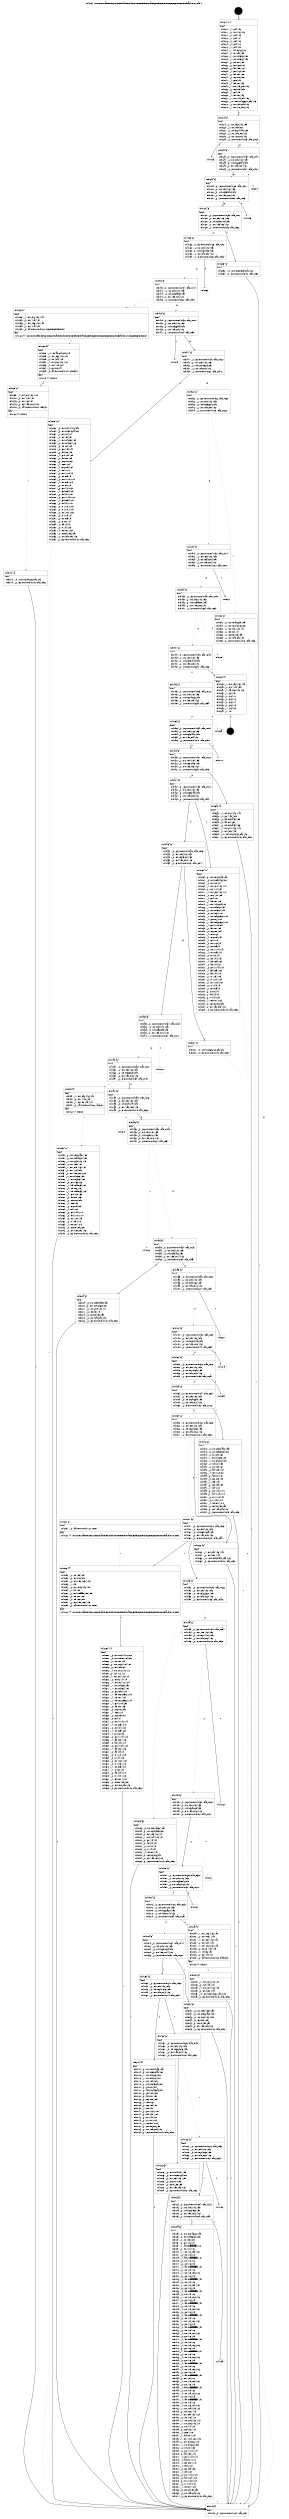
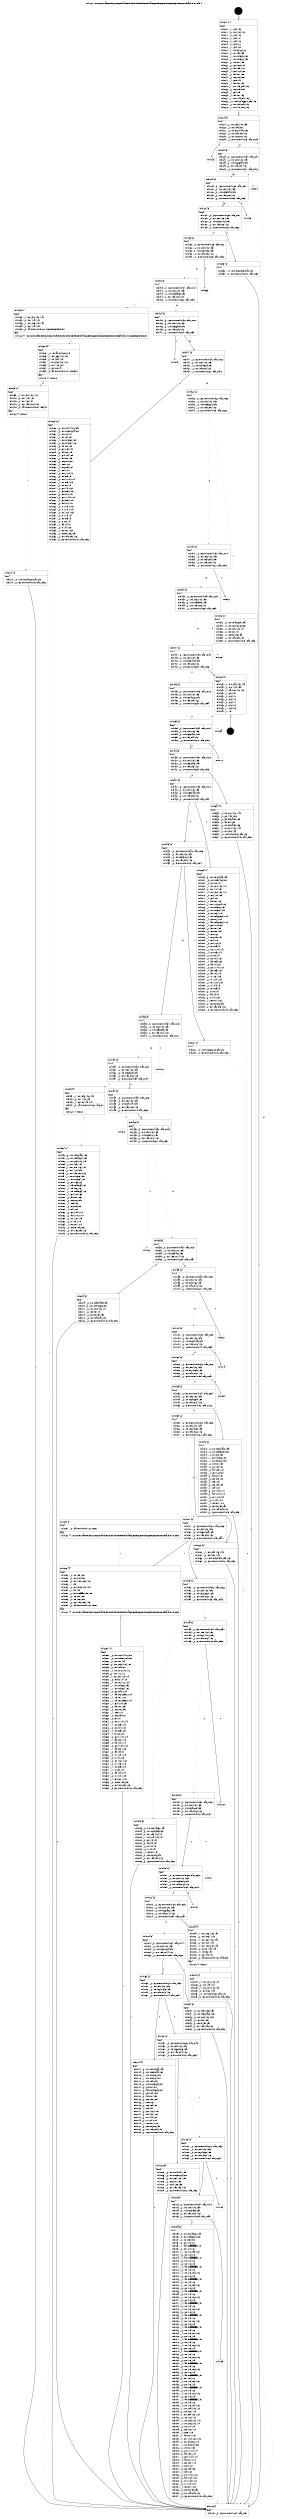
edge "0x4020e4 [32]" -> "0x4020ba [42]": reversed
